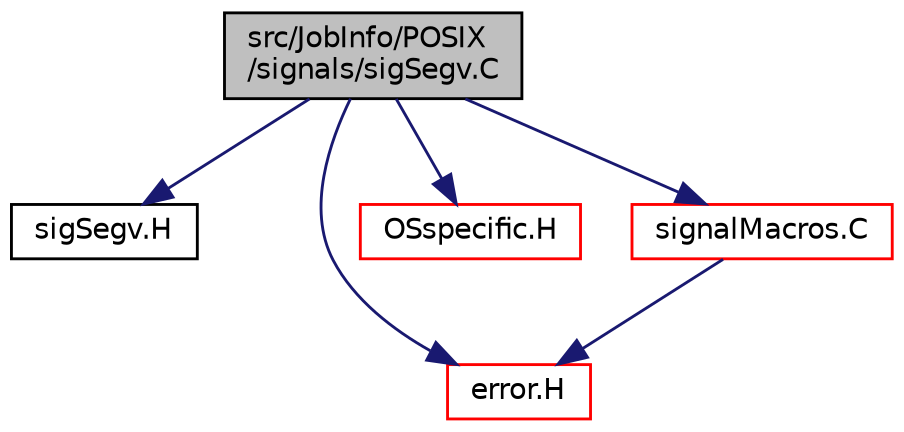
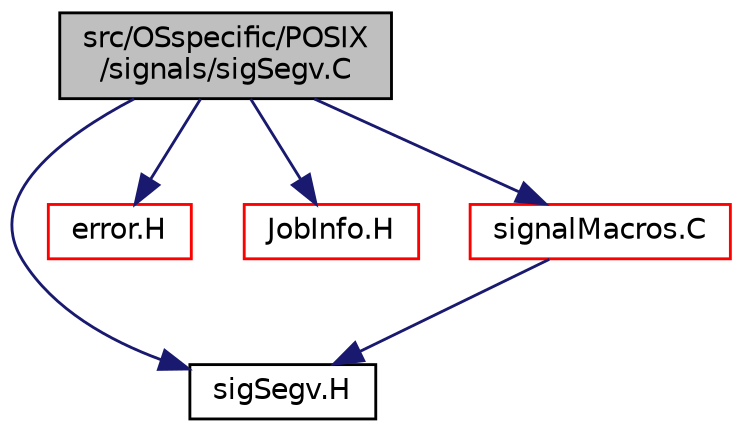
node "src/JobInfo/POSIX /signals/sigSegv.C": label "src/JobInfo/POSIX /signals/sigSegv.C" -> "src/OSspecific/POSIX /signals/sigSegv.C"
node "OSspecific.H": label "OSspecific.H" -> "JobInfo.H"
edge "signalMacros.C" -> "error.H": now "signalMacros.C" -> "sigSegv.H"
